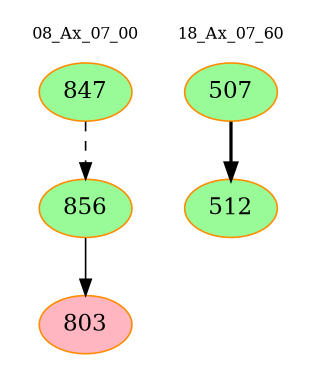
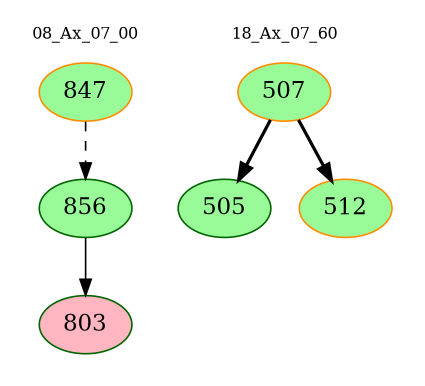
node "856": color darkorange -> darkgreen
node "505": added
node "803": color darkorange -> darkgreen
